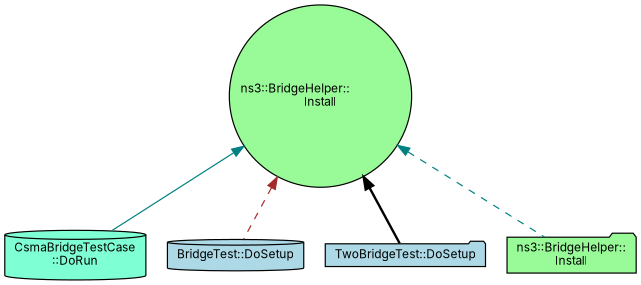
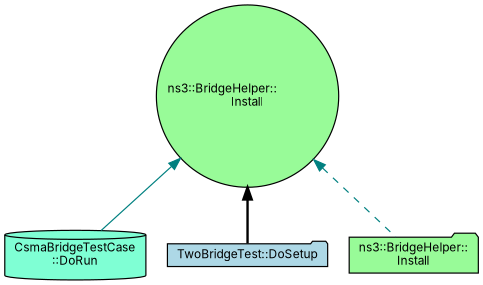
node "BridgeTest::DoSetup": removed
